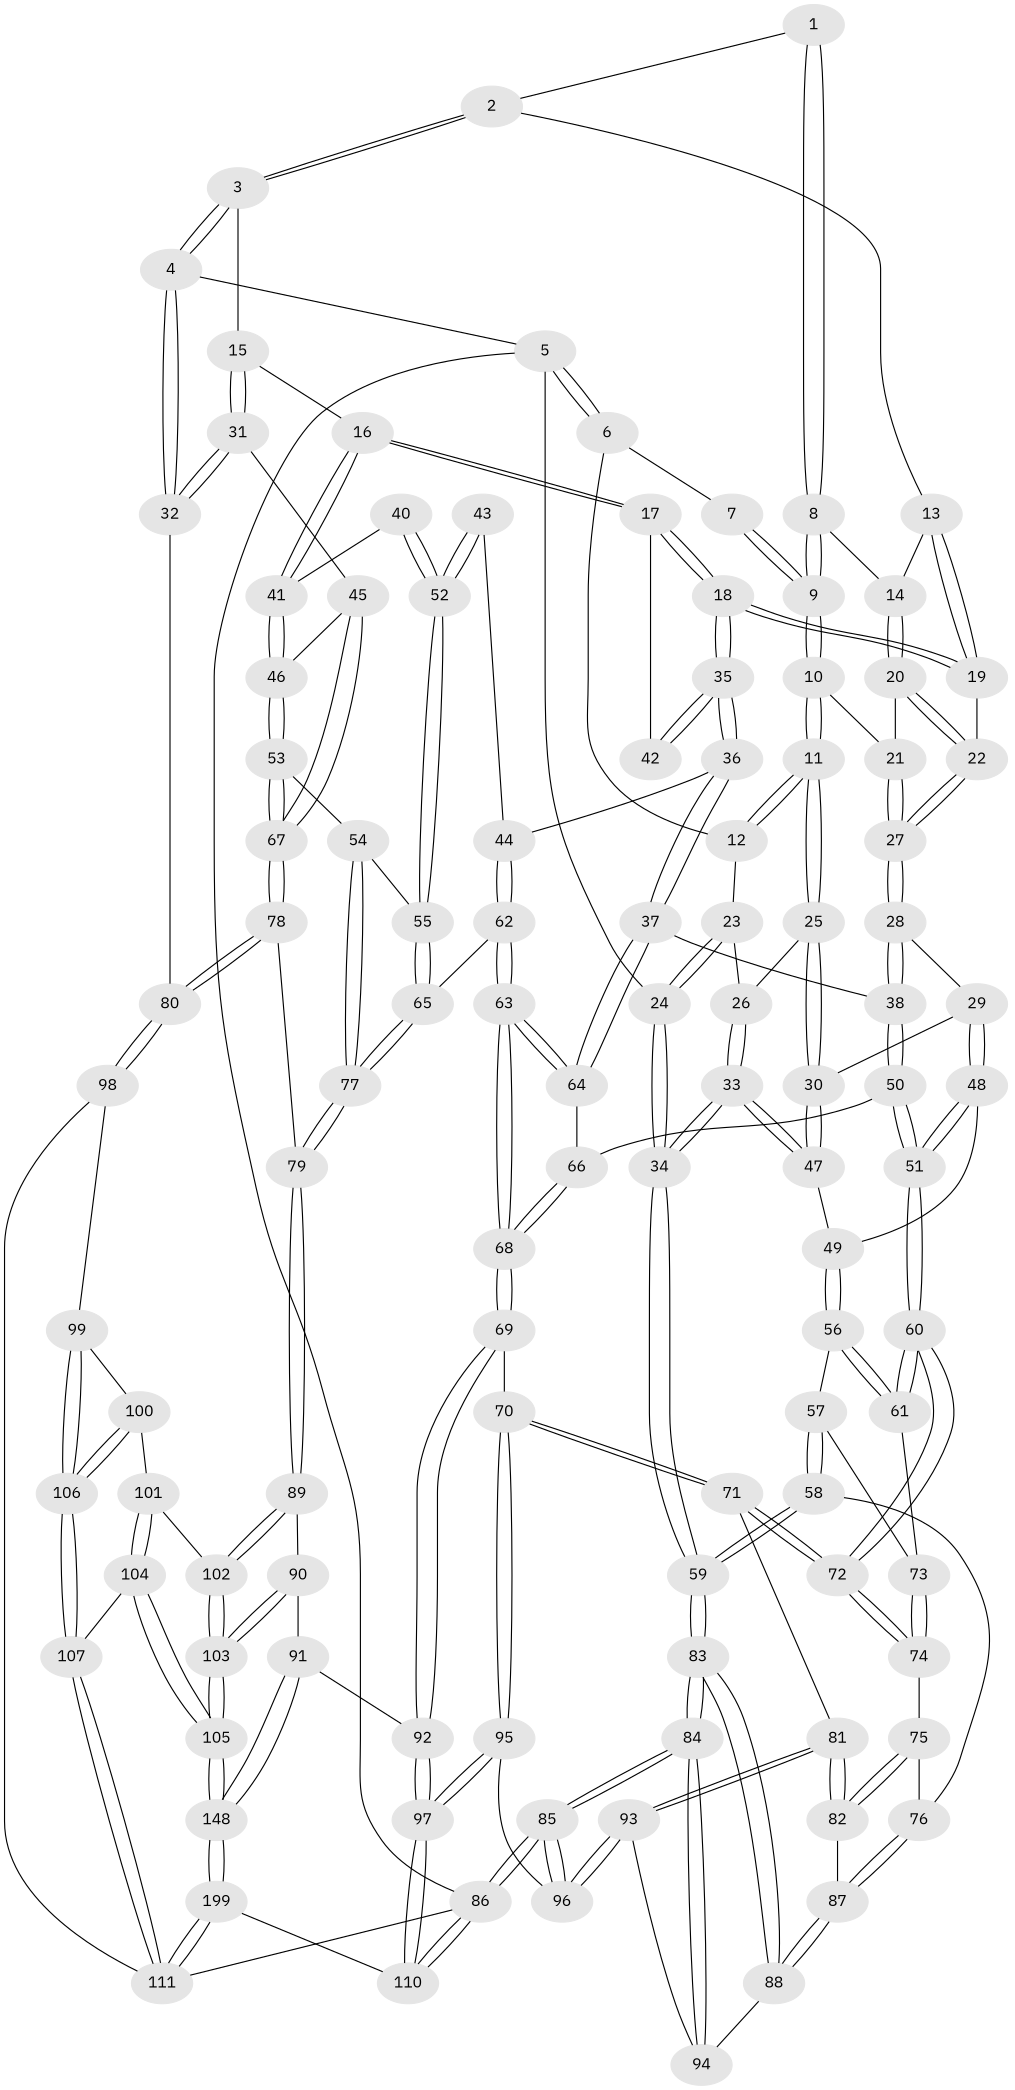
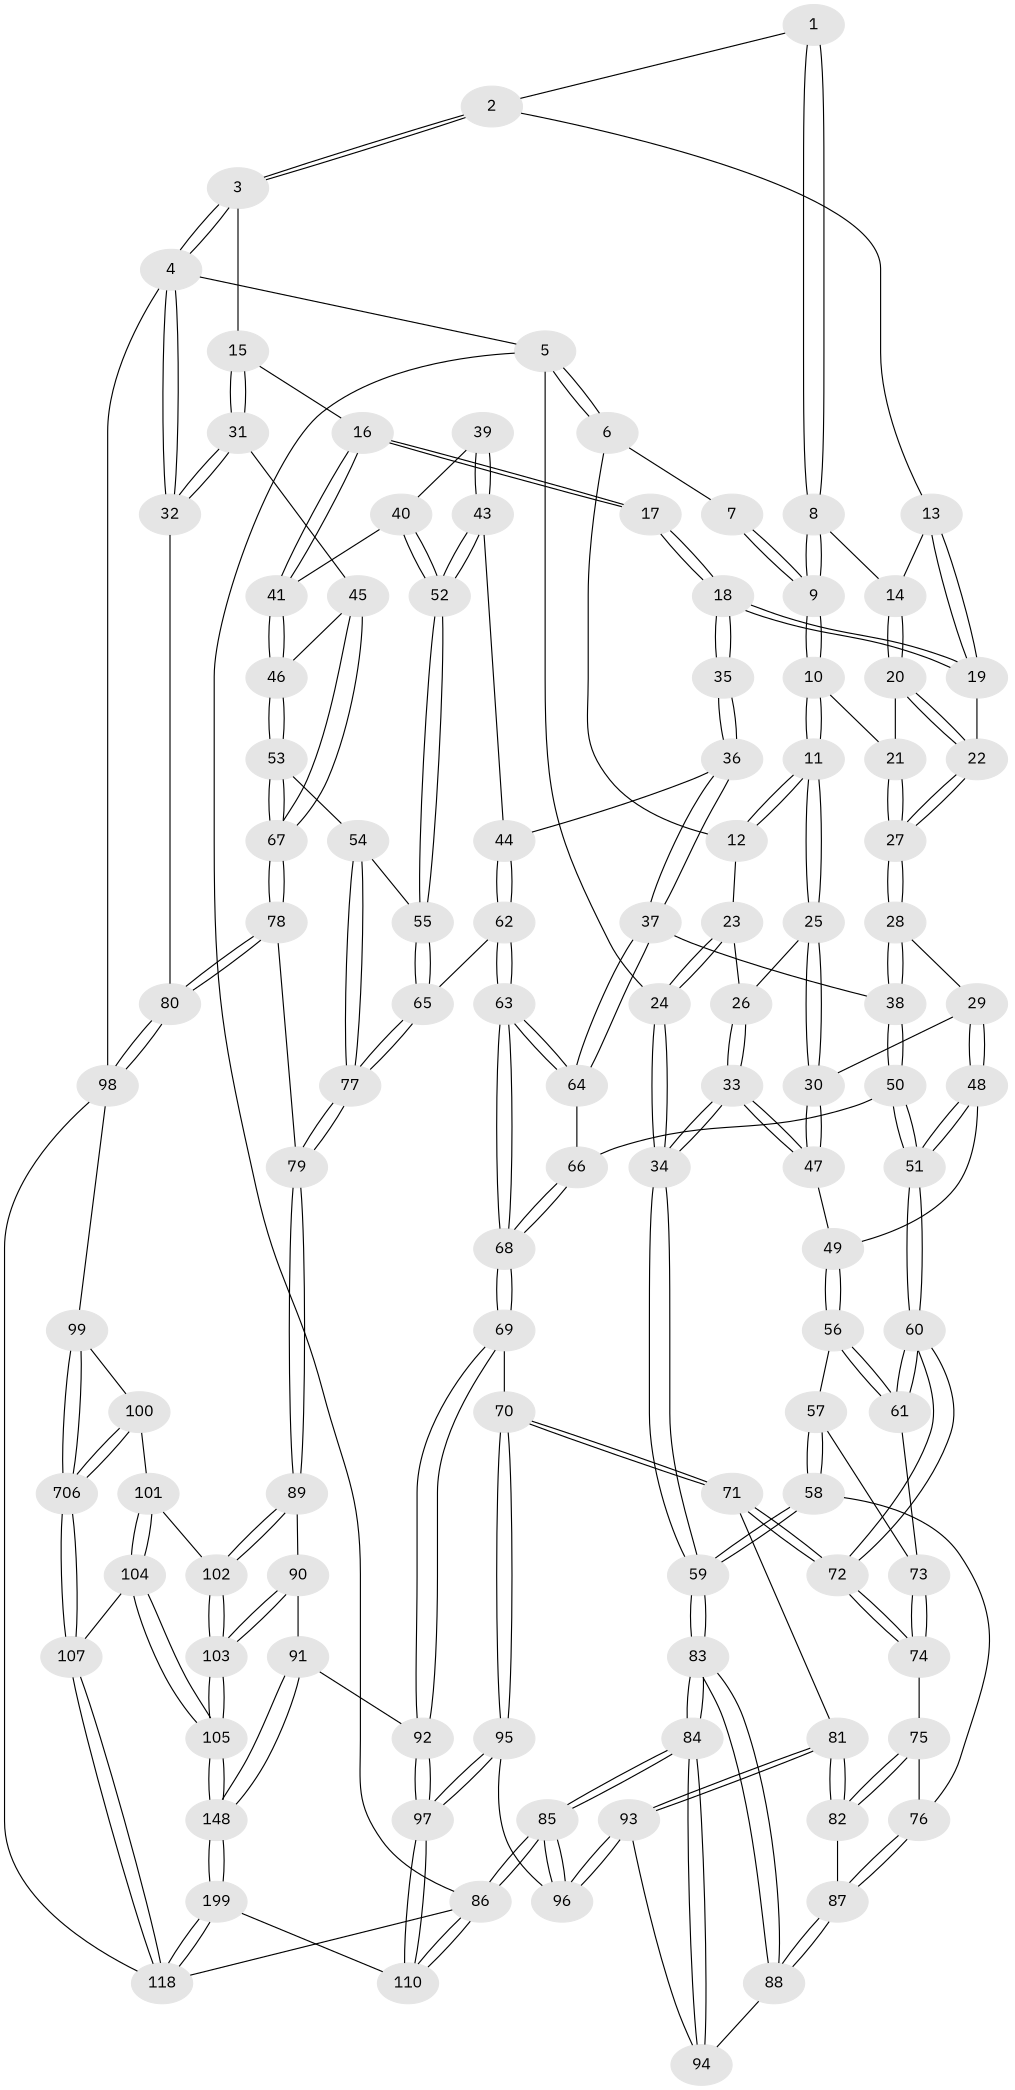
node "39": added
edge "4" -- "98": added
node "42": removed
node "106": label "106" -> "706"
node "111": label "111" -> "118"
